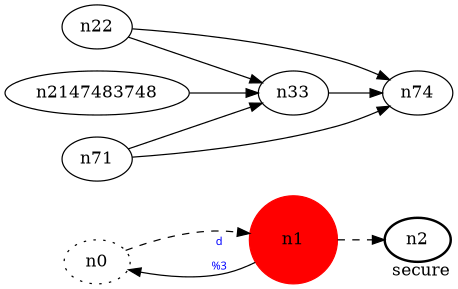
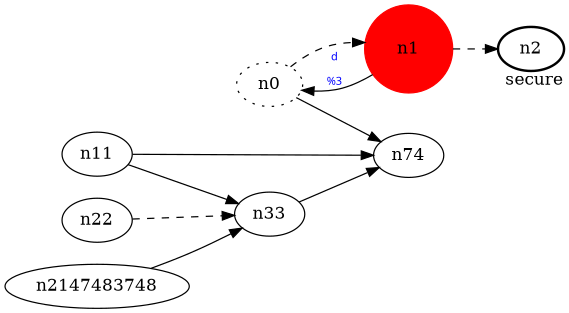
edge "n22" -> "n74": now "n0" -> "n74"
edge "n22" -> "n33": style solid -> dashed
node "n71": label "n71" -> "n11"
